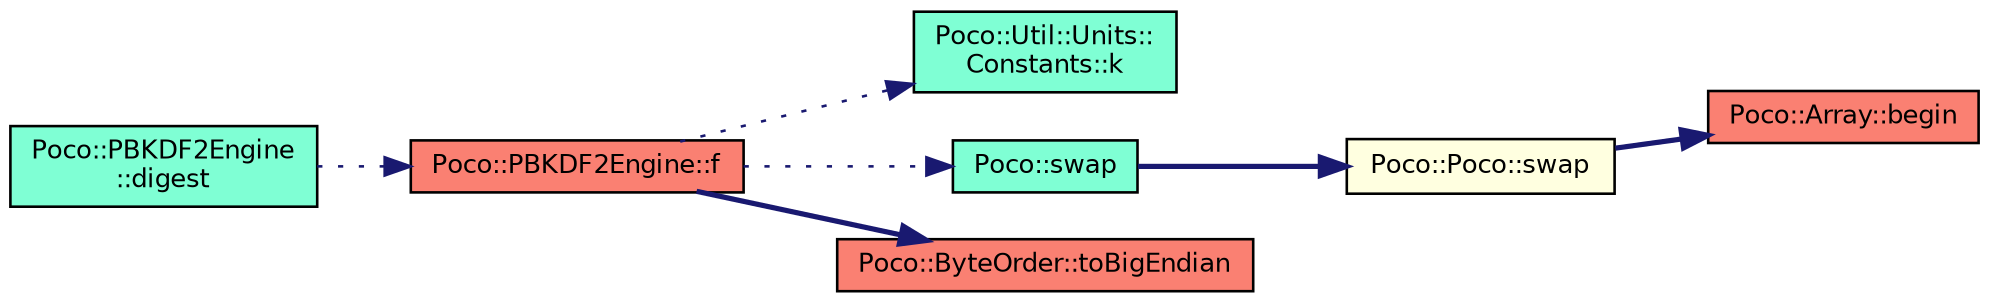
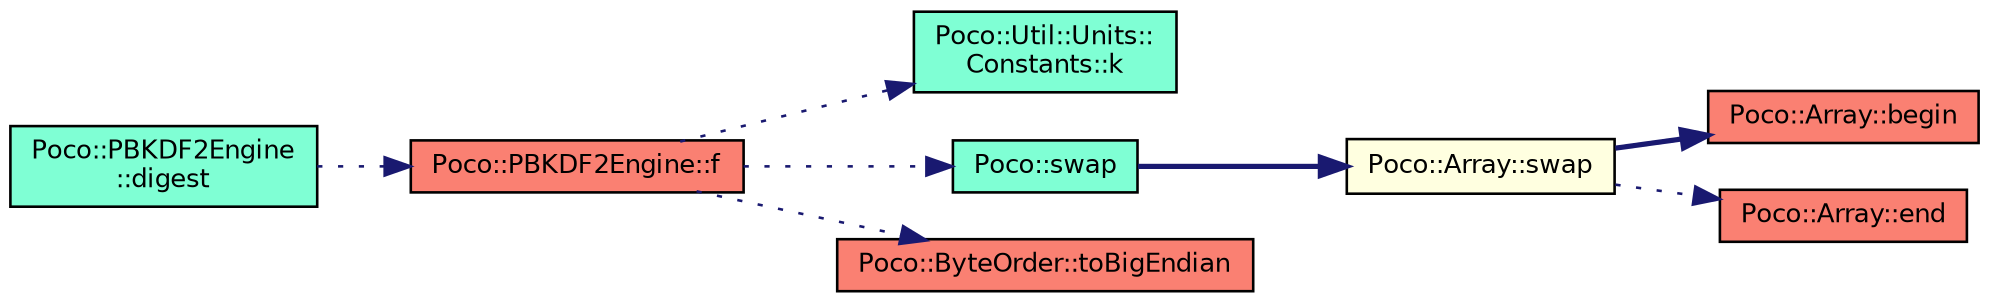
node "Poco::Poco::swap": label "Poco::Poco::swap" -> "Poco::Array::swap"
edge "Poco::PBKDF2Engine::f" -> "Poco::ByteOrder::toBigEndian": style bold -> dotted
node "Poco::Array::end": added
